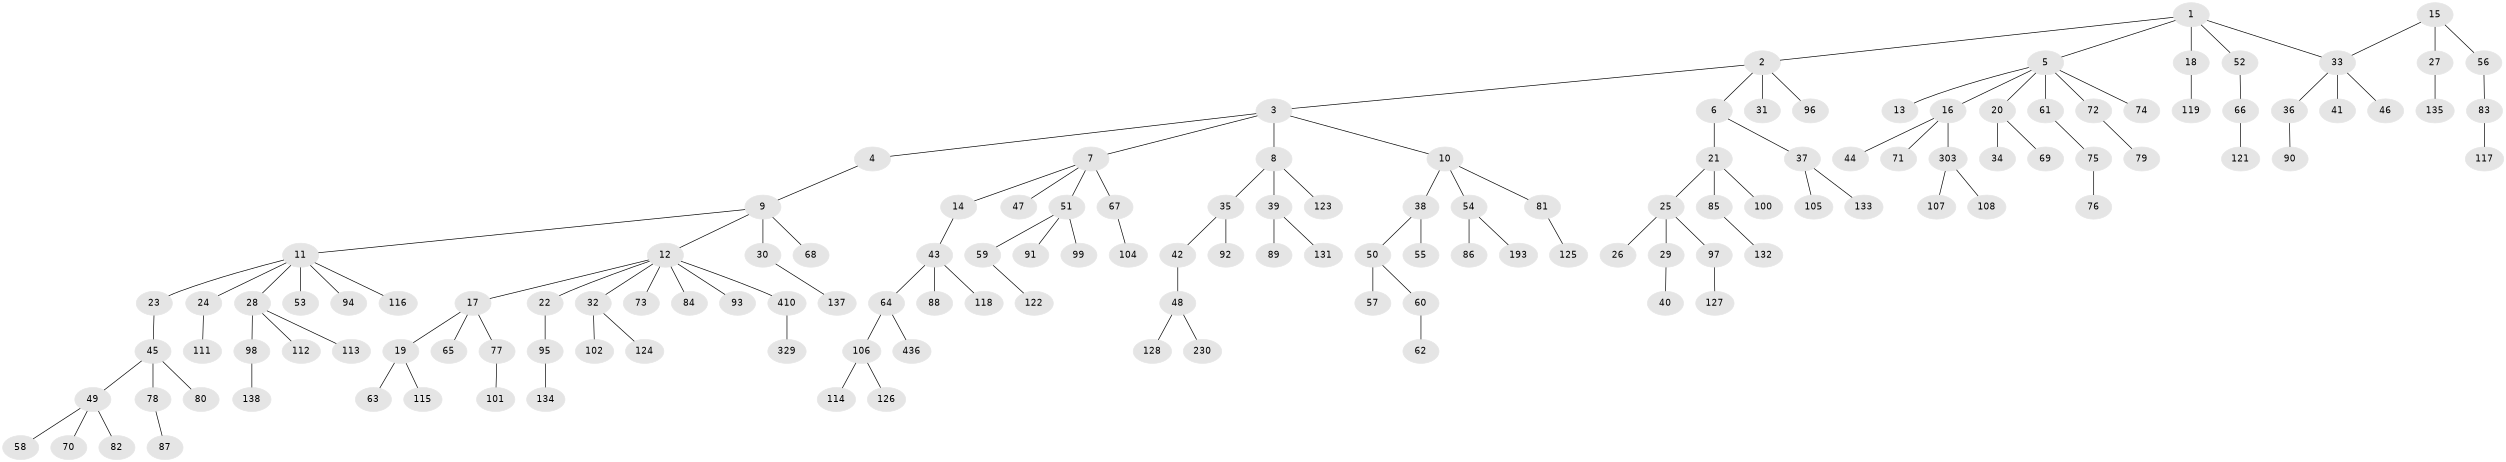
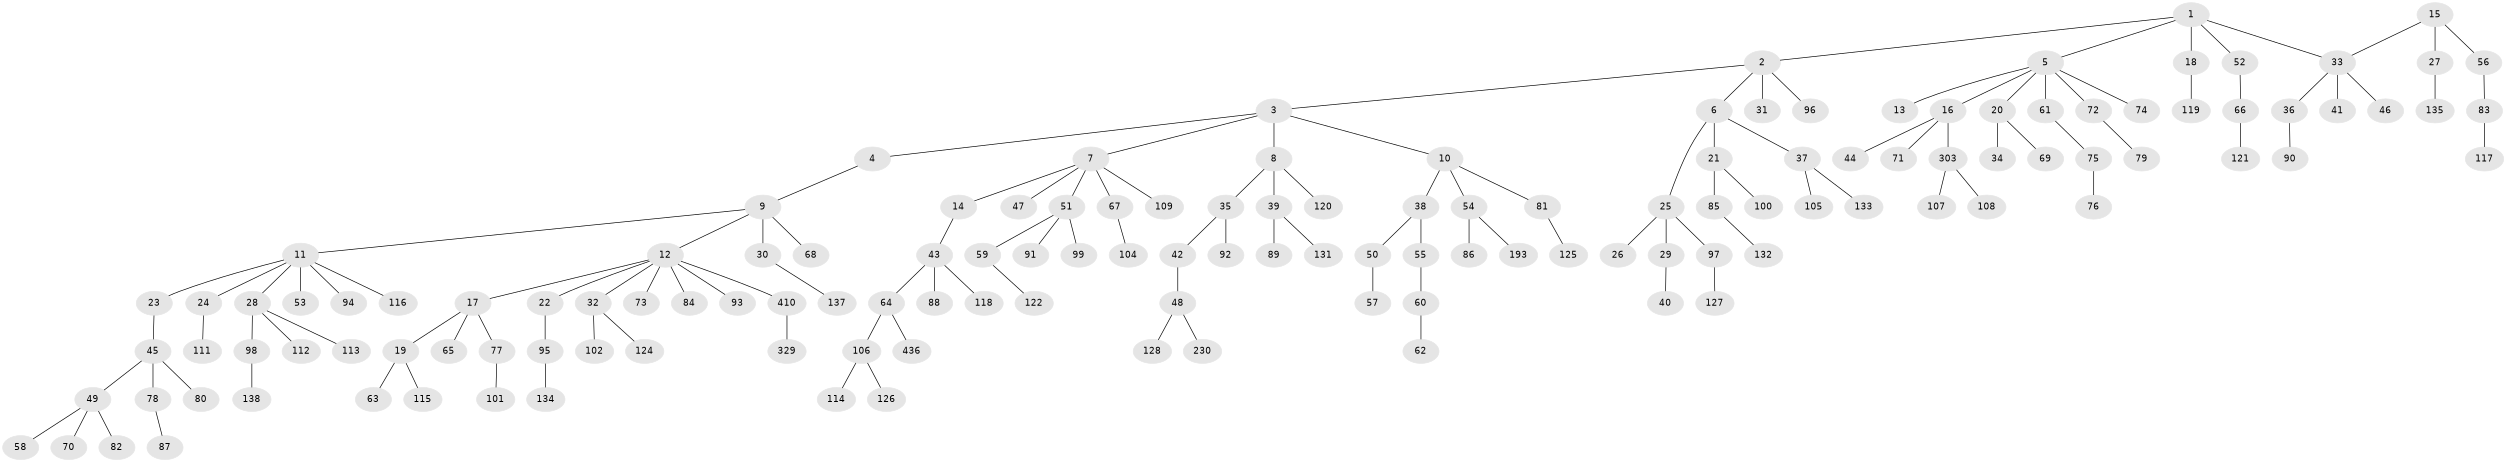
edge "21" -- "25": now "6" -- "25"
node "109": added
node "123": label "123" -> "120"
edge "50" -- "60": now "55" -- "60"
